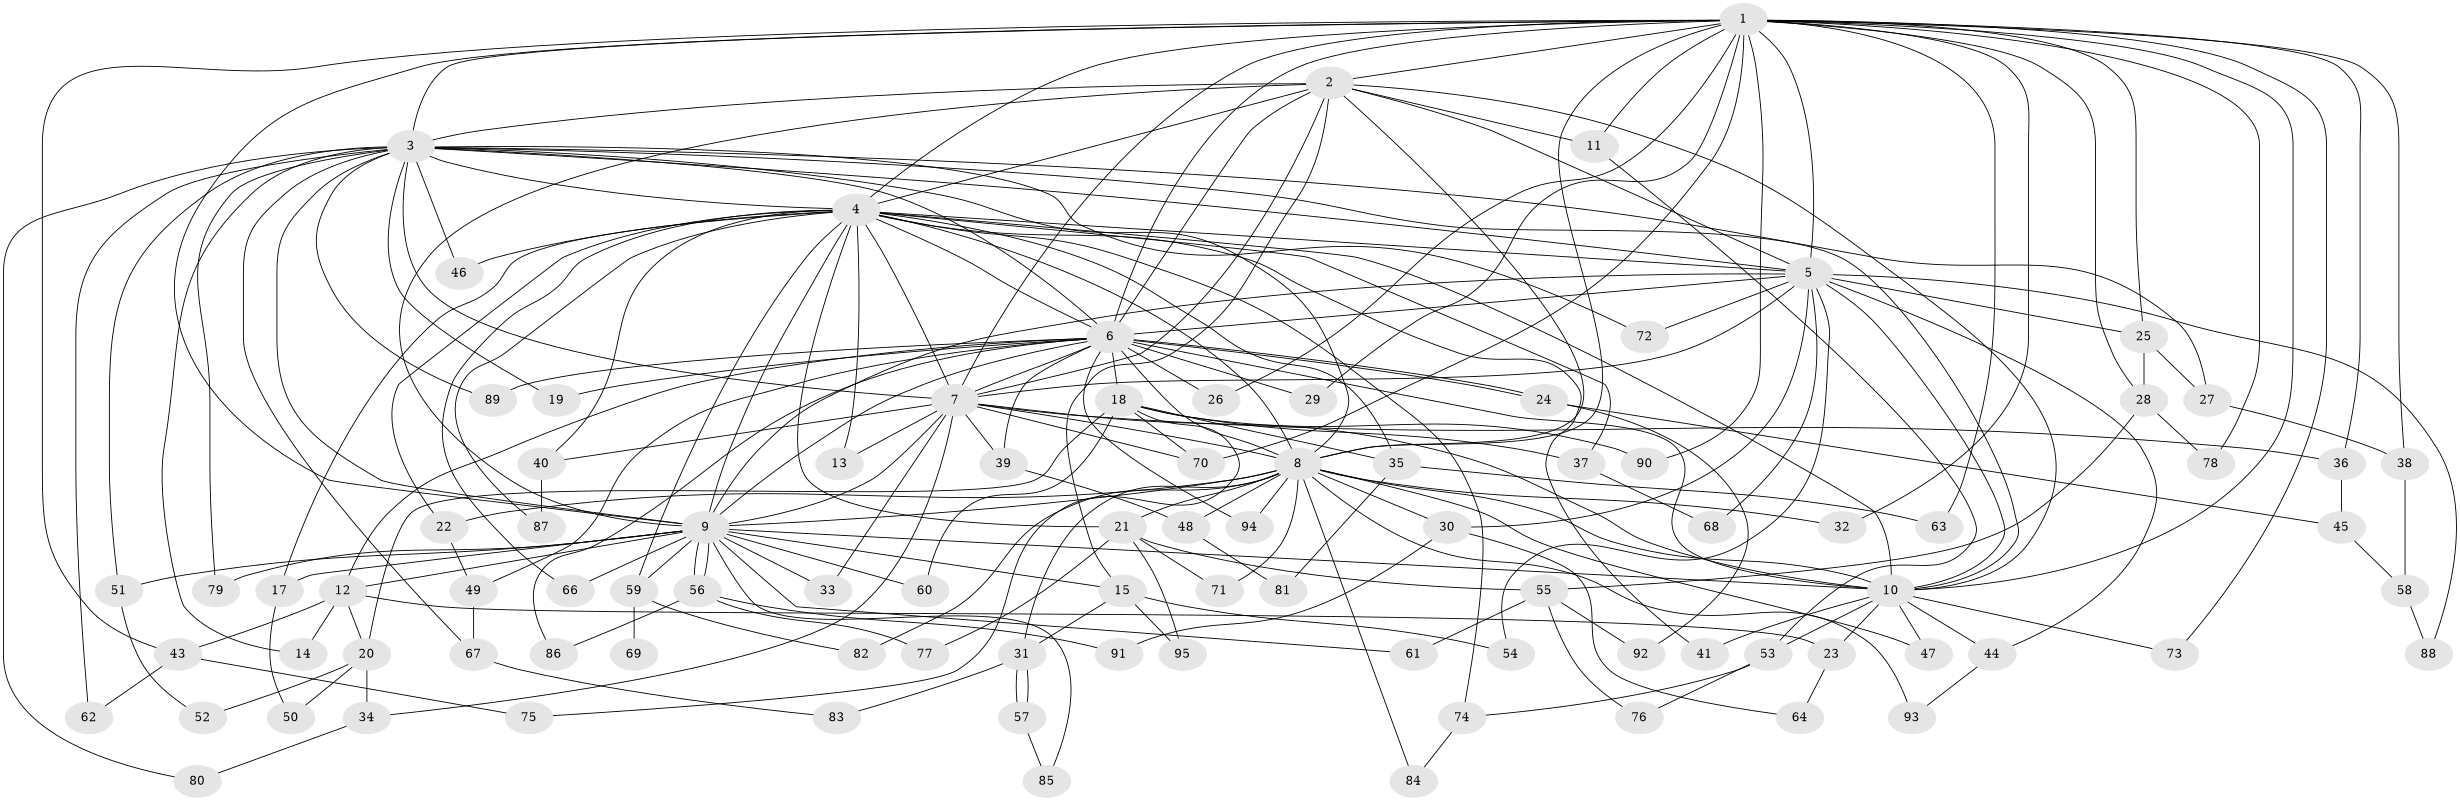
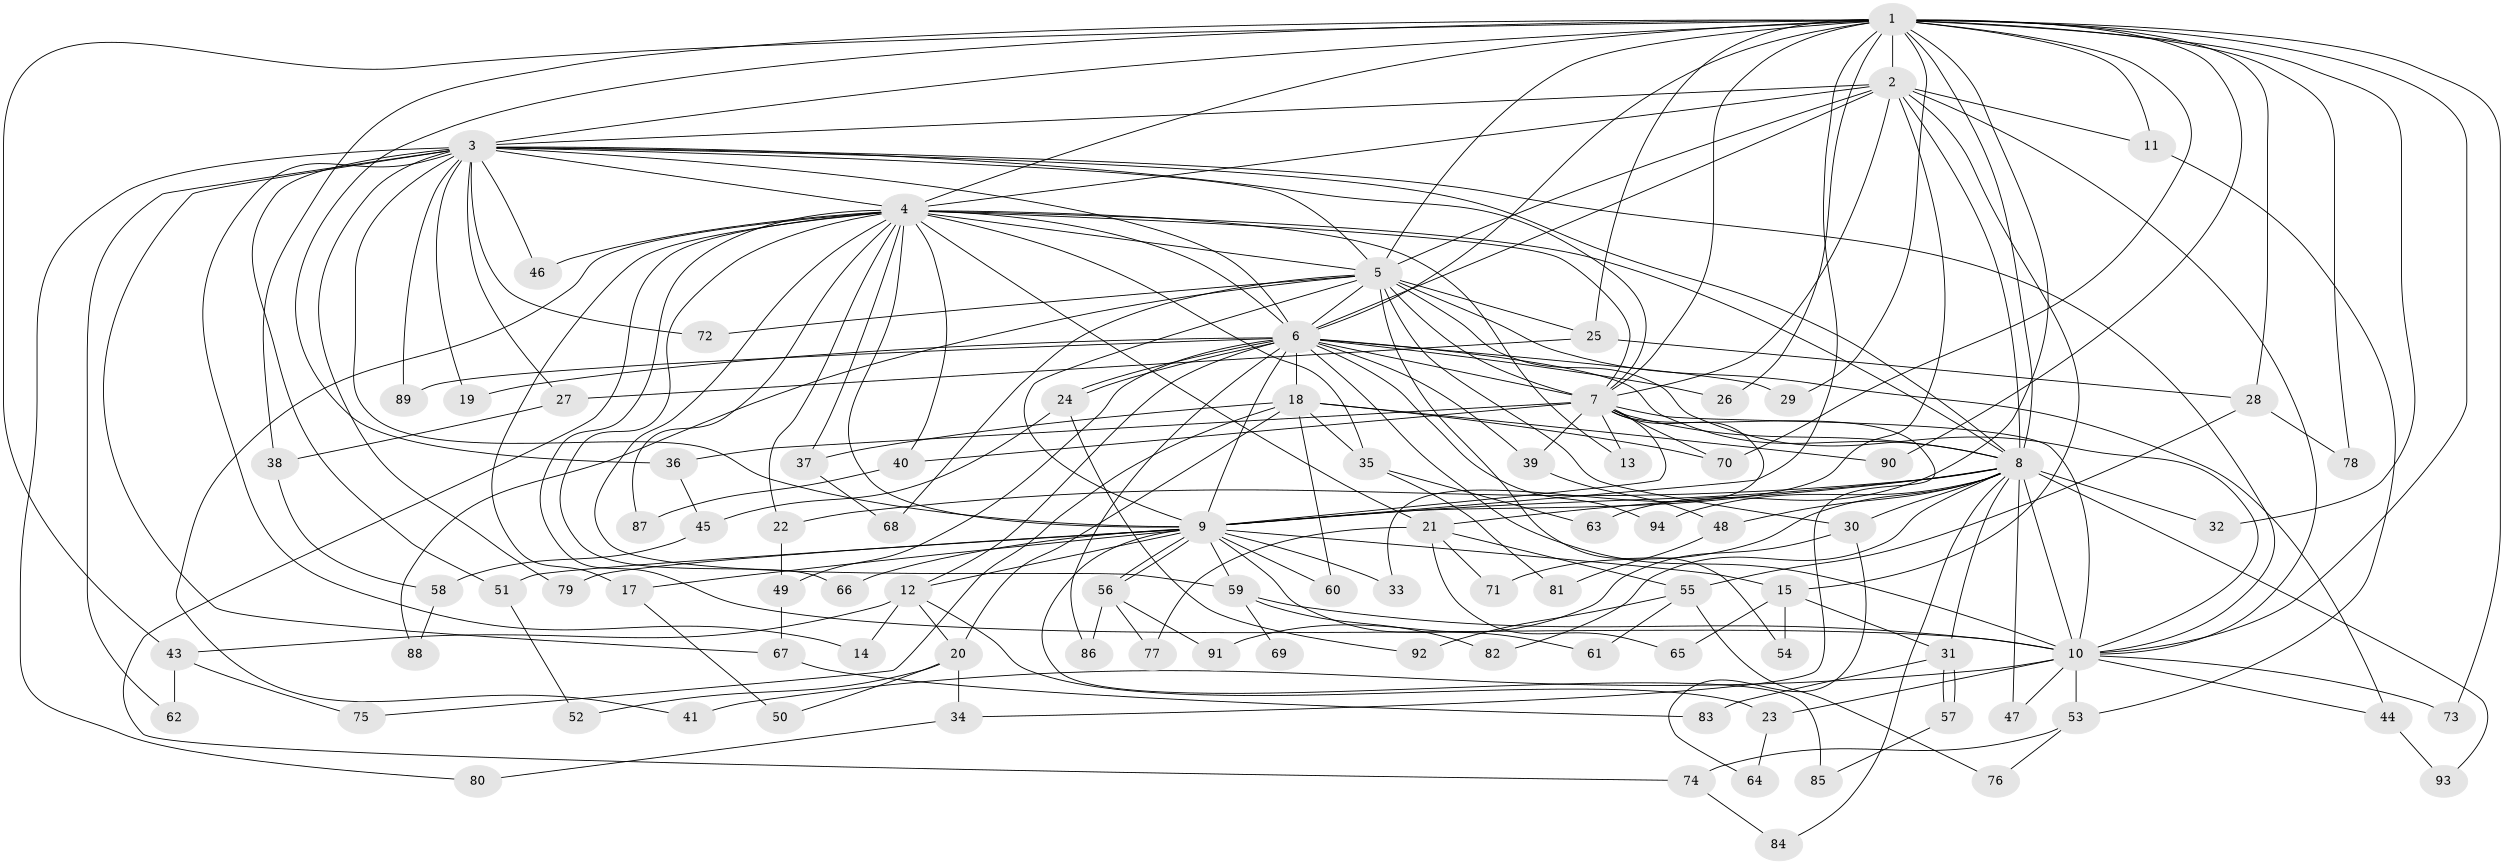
edge "9" -- "10": now "59" -- "10"
node "95": label "95" -> "65"
